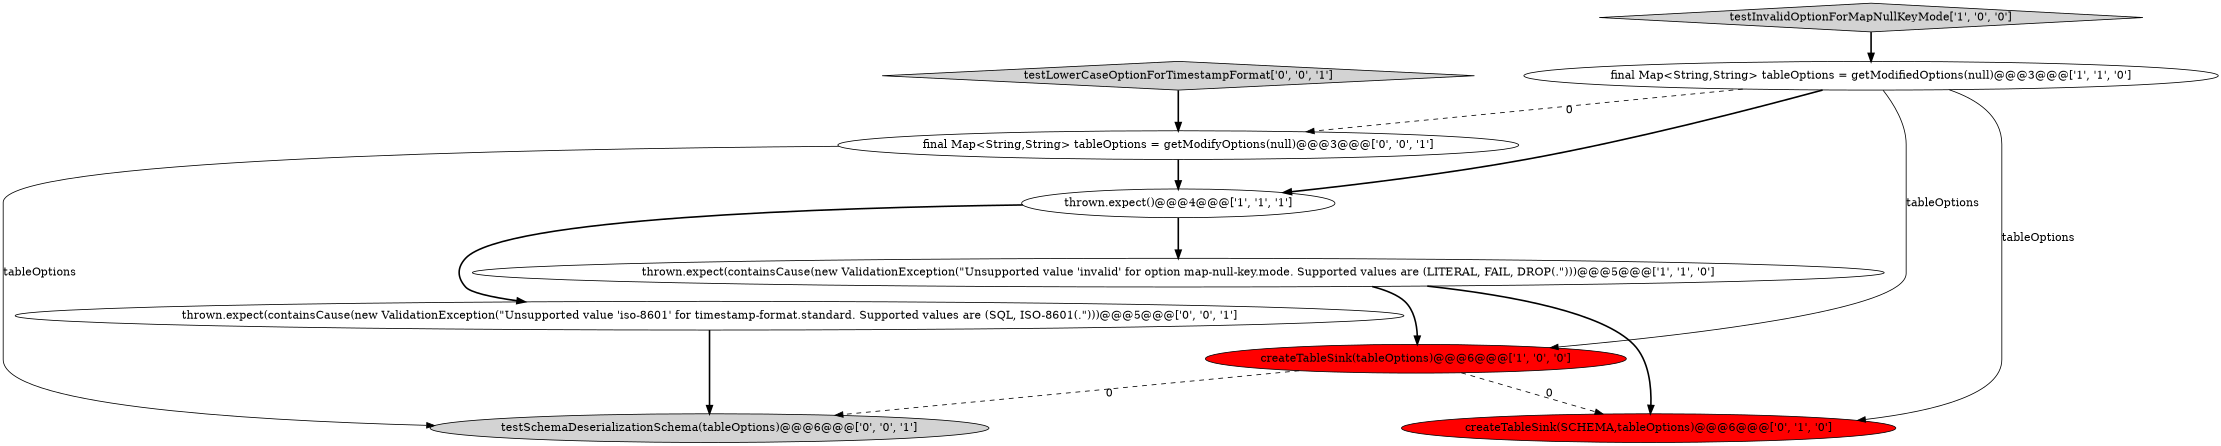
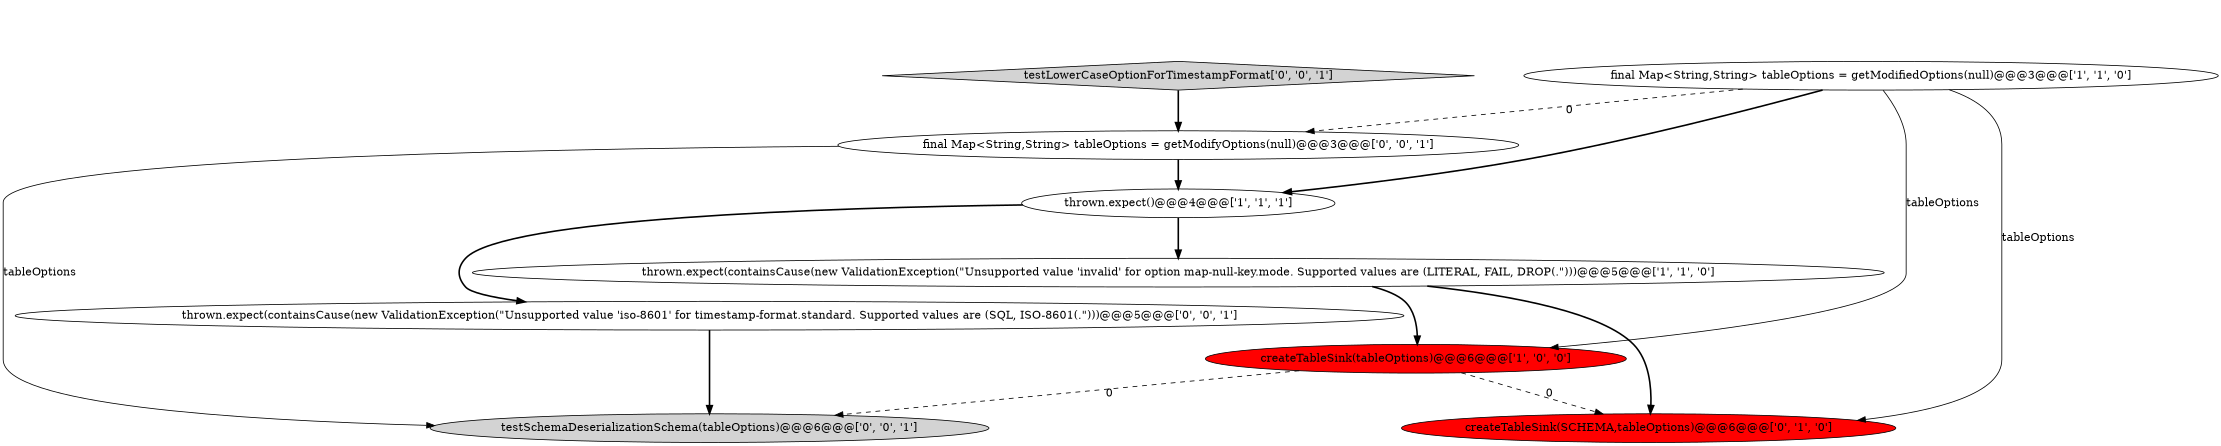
node "testInvalidOptionForMapNullKeyMode['1', '0', '0']": removed
